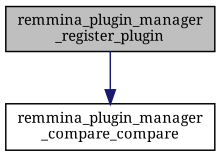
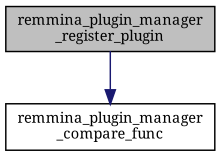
node "remmina_plugin_manager _compare_compare": label "remmina_plugin_manager _compare_compare" -> "remmina_plugin_manager _compare_func"
